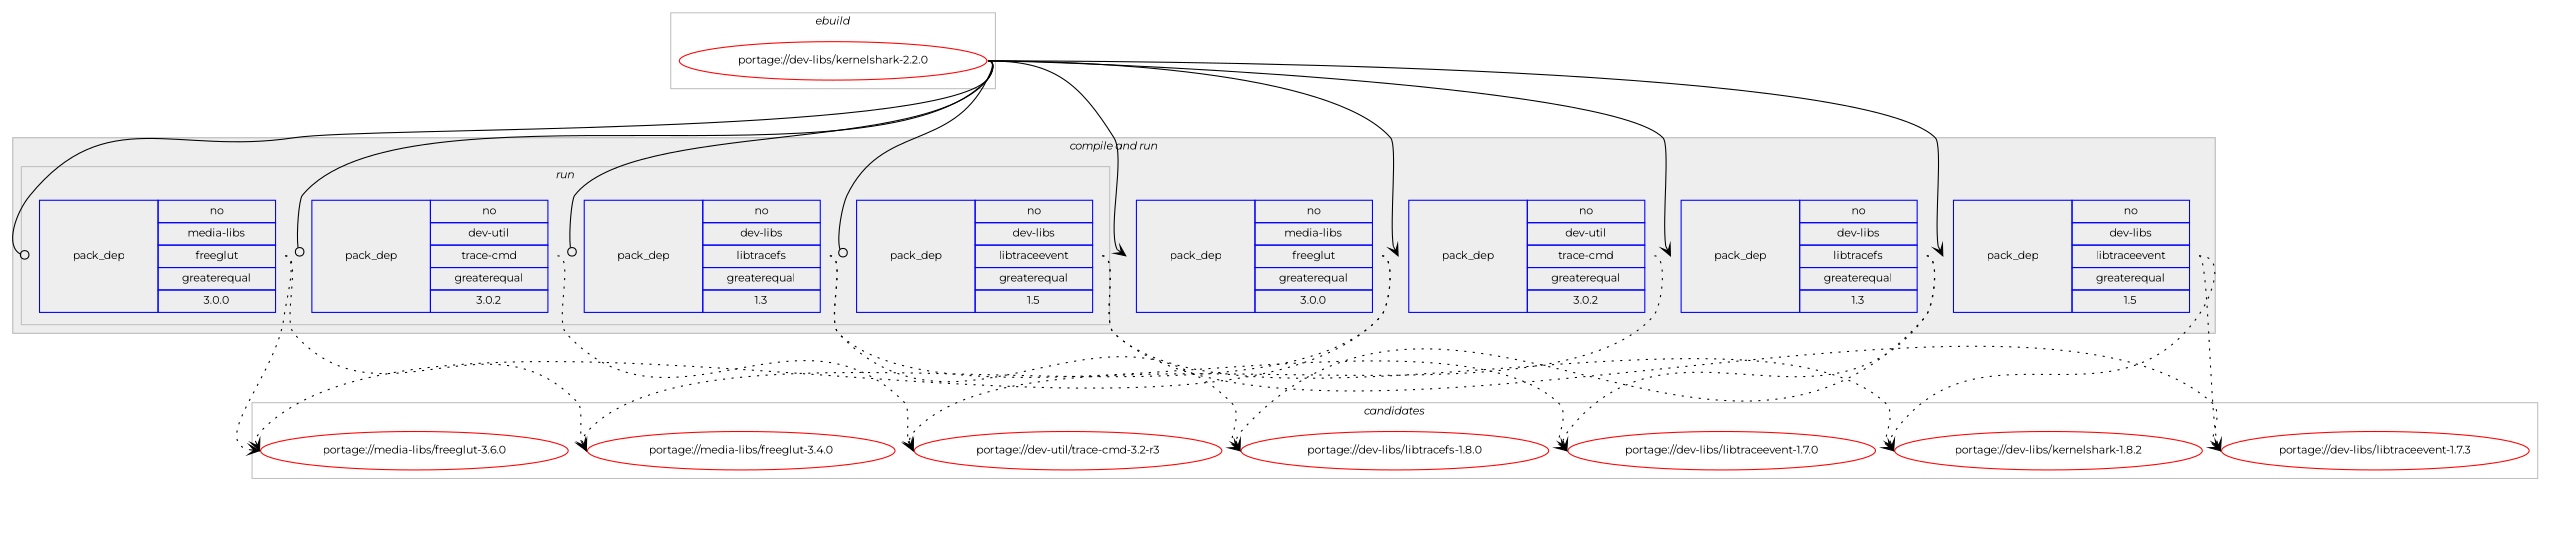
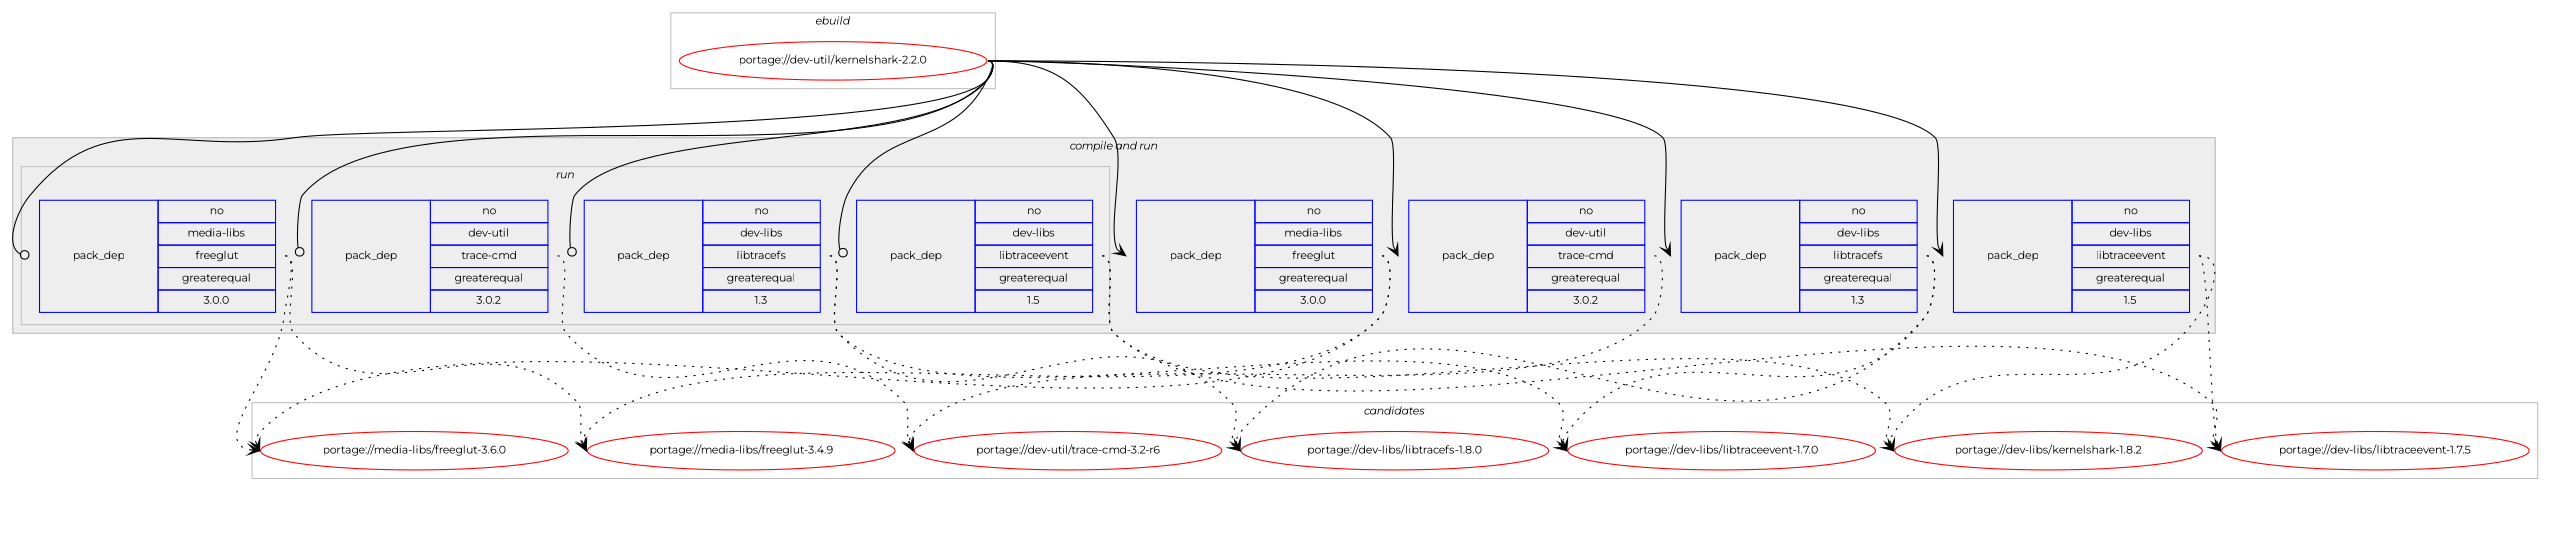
node "portage://dev-libs/kernelshark-2.2.0": label "portage://dev-libs/kernelshark-2.2.0" -> "portage://dev-util/kernelshark-2.2.0"
node "portage://media-libs/freeglut-3.4.0": label "portage://media-libs/freeglut-3.4.0" -> "portage://media-libs/freeglut-3.4.9"
node "portage://dev-util/trace-cmd-3.2-r3": label "portage://dev-util/trace-cmd-3.2-r3" -> "portage://dev-util/trace-cmd-3.2-r6"
node "portage://dev-libs/libtraceevent-1.7.3": label "portage://dev-libs/libtraceevent-1.7.3" -> "portage://dev-libs/libtraceevent-1.7.5"
